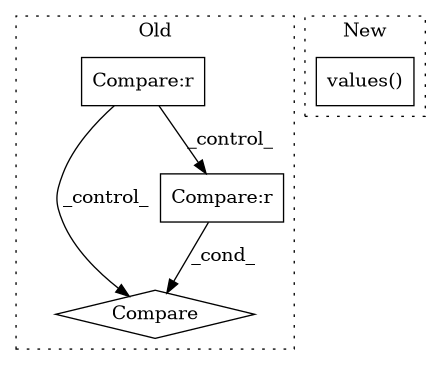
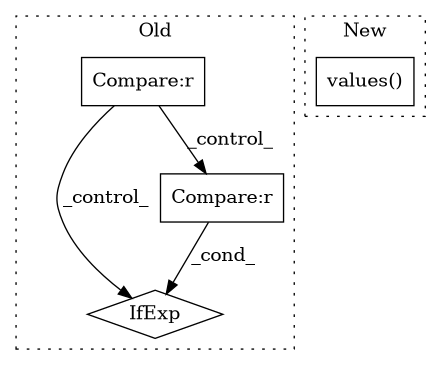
node "Compare": label "Compare" -> "IfExp"
